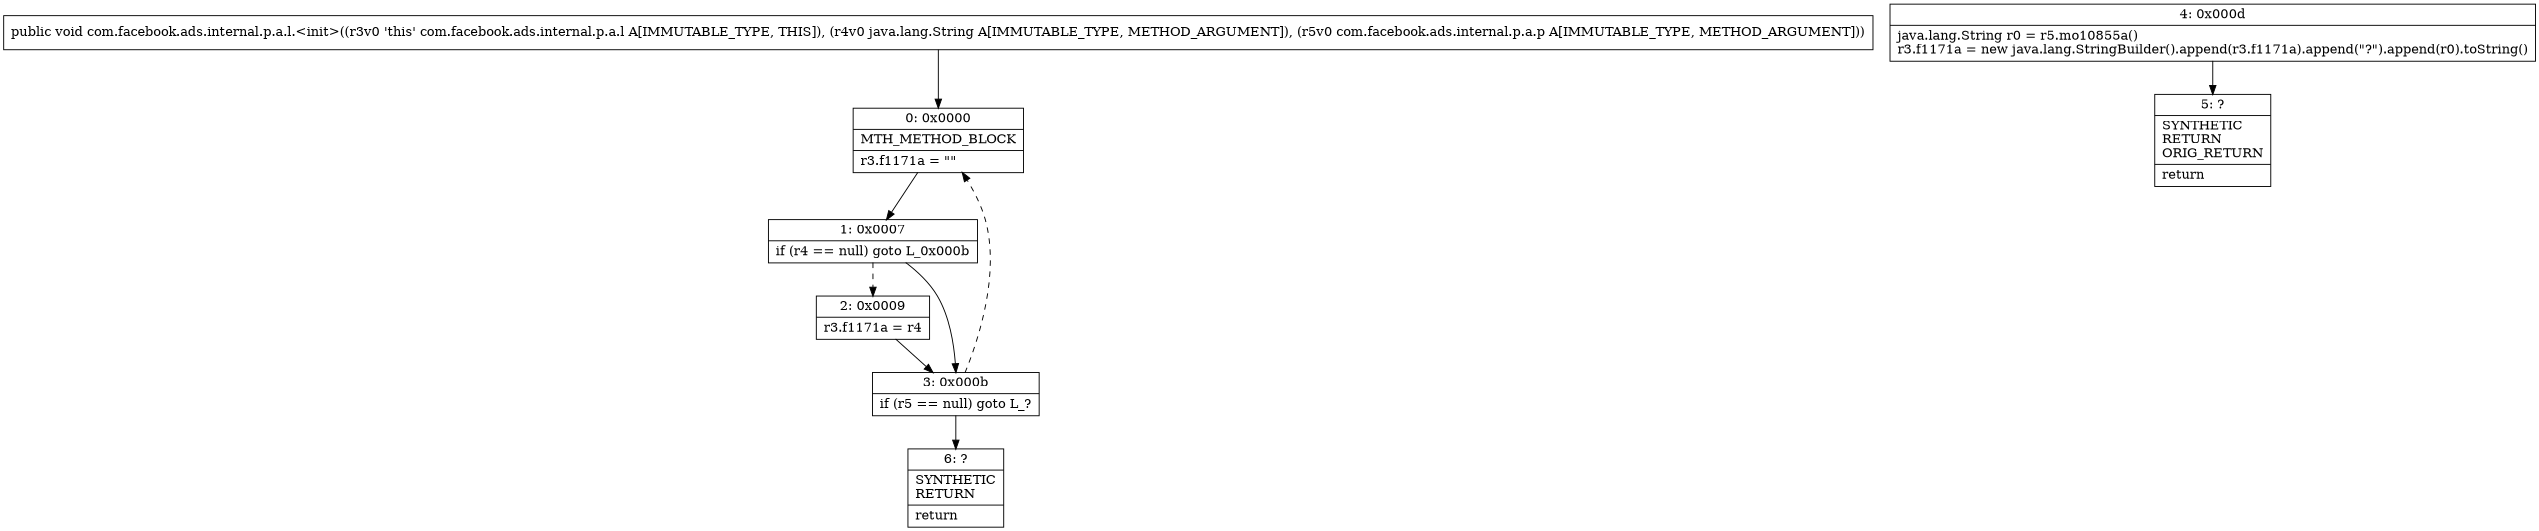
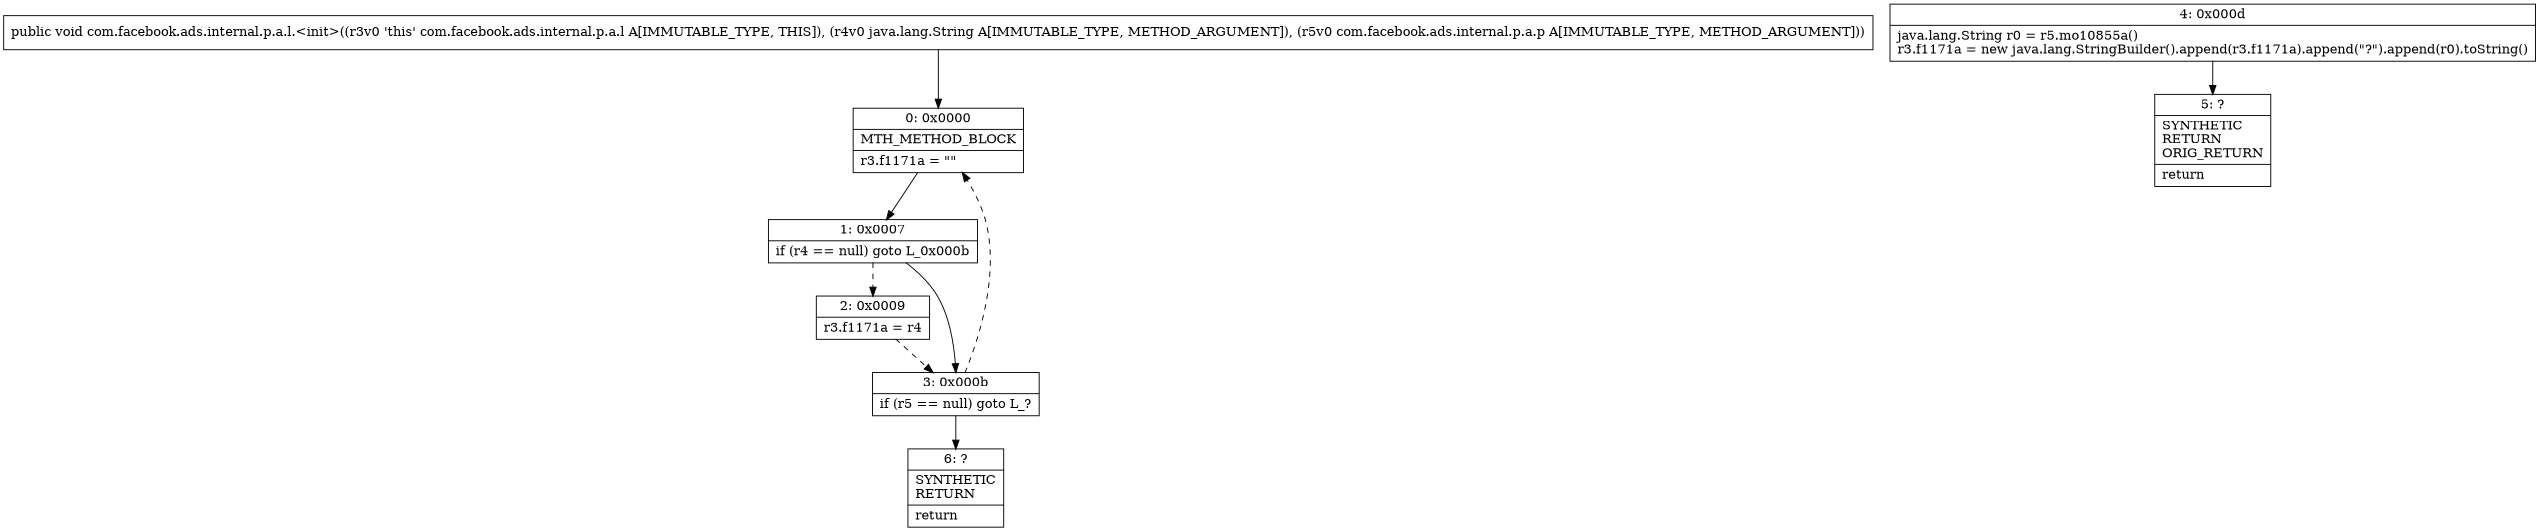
edge "2: 0x0009" -> "3: 0x000b": style solid -> dashed
